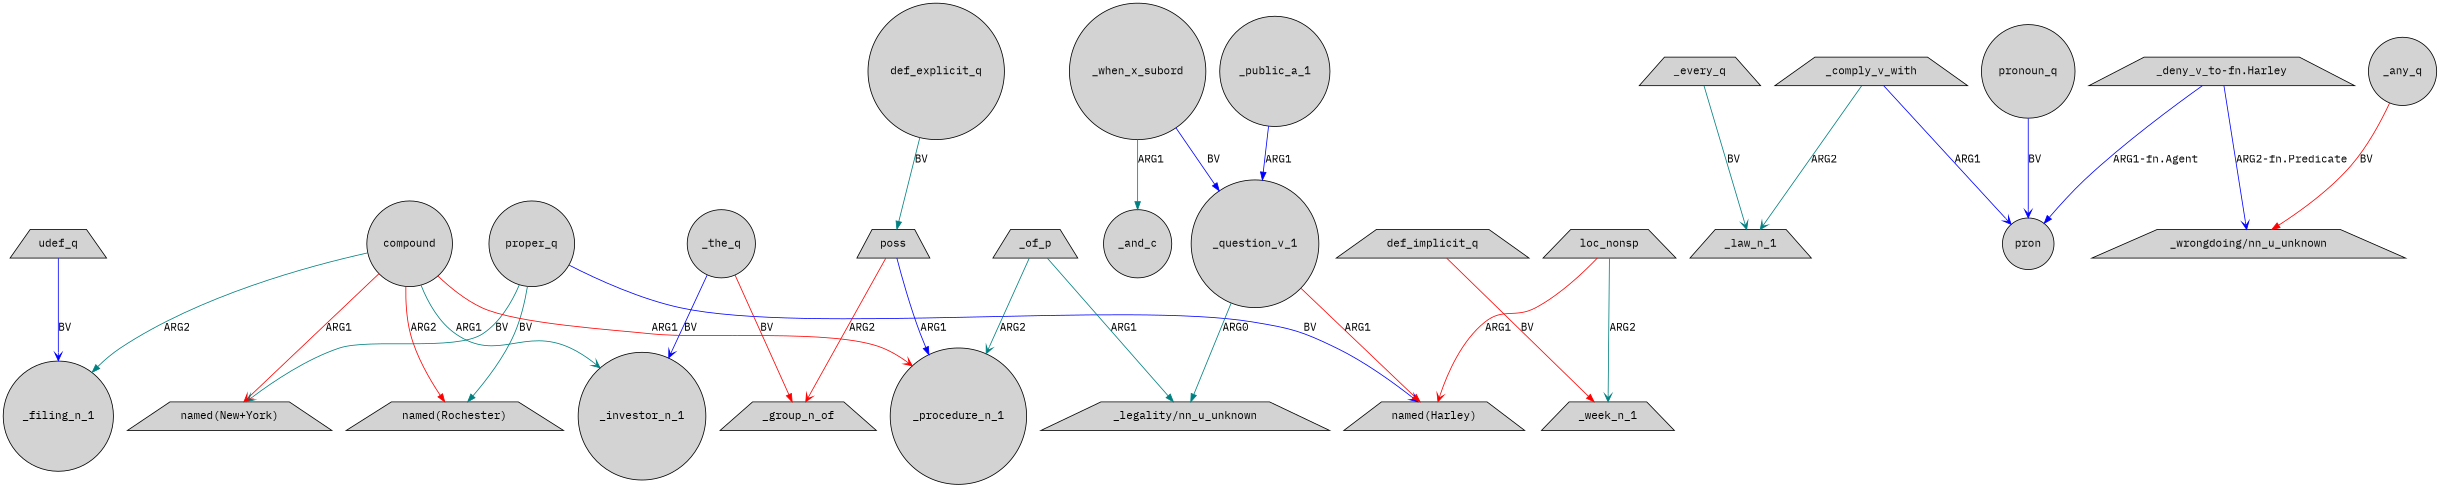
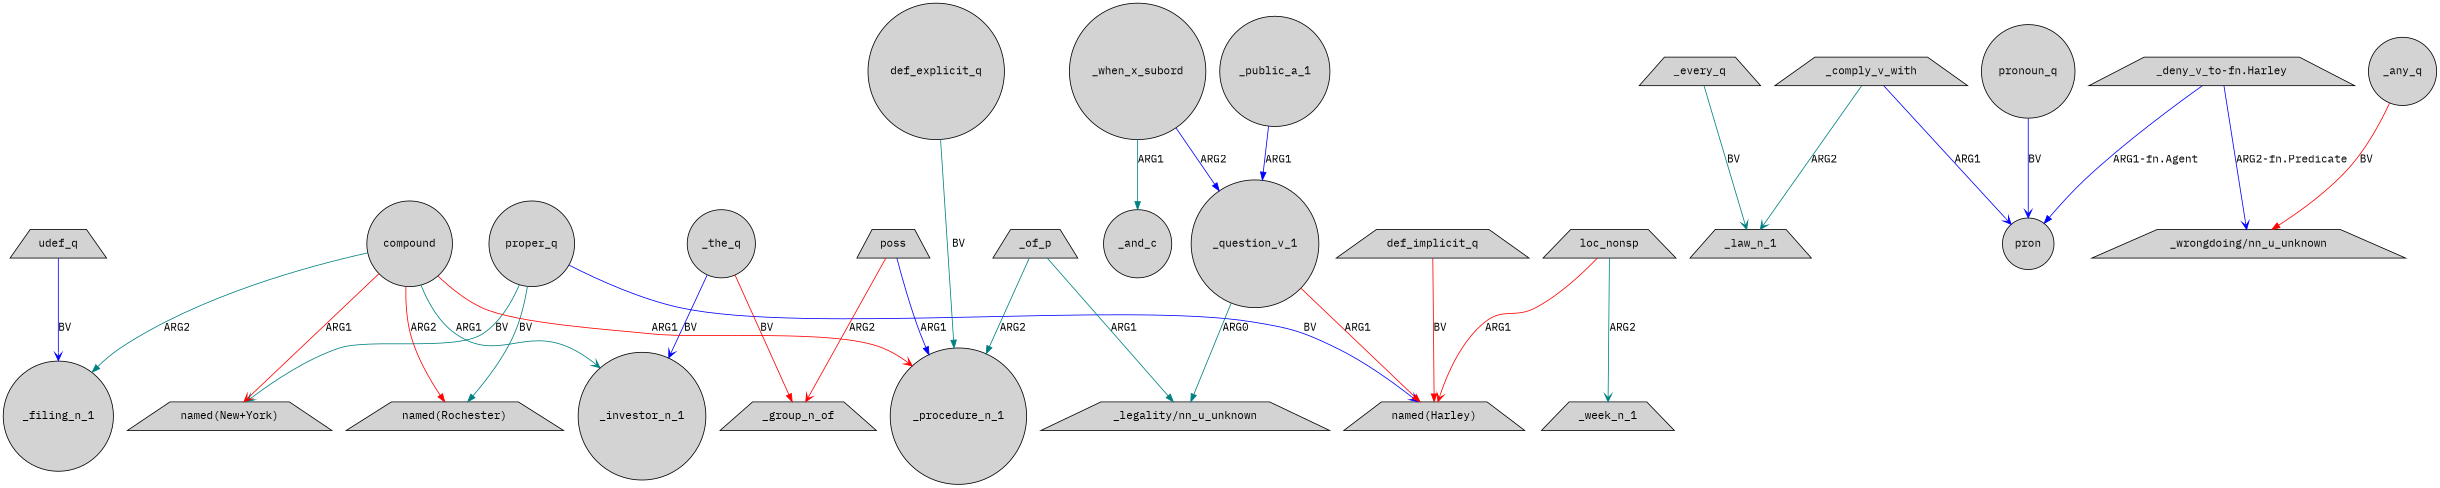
edge "_when_x_subord" -> "_question_v_1": label "BV" -> "ARG2"
edge "def_explicit_q" -> "poss": now "def_explicit_q" -> "_procedure_n_1"
edge "_of_p" -> "_procedure_n_1": arrowhead vee -> normal
edge "def_implicit_q" -> "_week_n_1": now "def_implicit_q" -> "named(Harley)"
